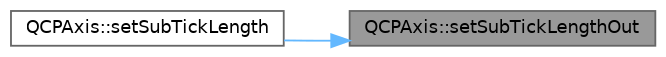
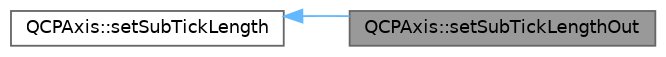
edge "QCPAxis::setSubTickLength" -> "QCPAxis::setSubTickLengthOut": reversed
